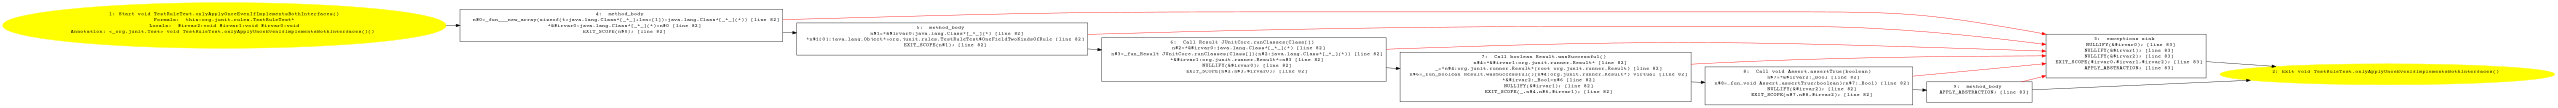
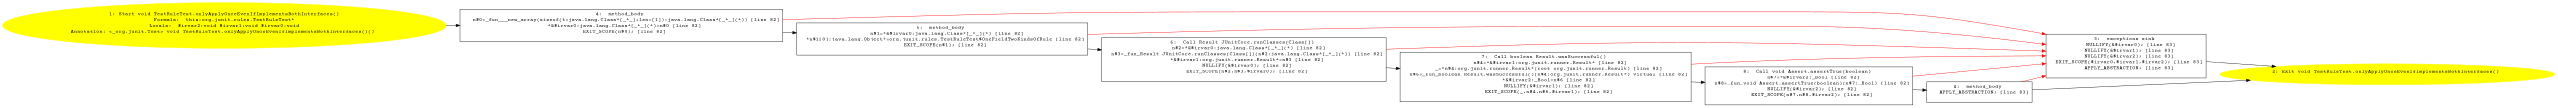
node "9:  method_body APPLY_ABSTRACTION; [line 83]": label "9:  method_body APPLY_ABSTRACTION; [line 83]" -> "4:  method_body APPLY_ABSTRACTION; [line 83]"
